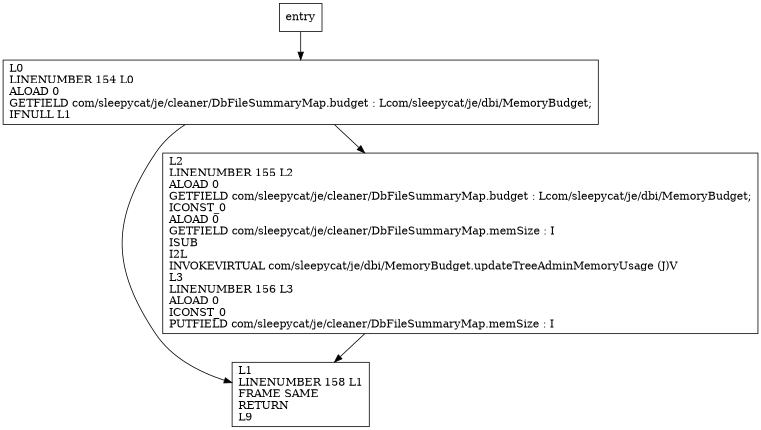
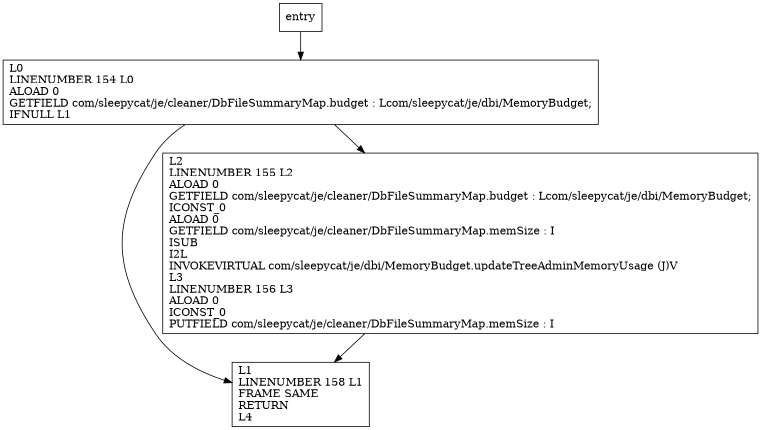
node "L1 LINENUMBER 158 L1 FRAME SAME RETURN L9": label "L1 LINENUMBER 158 L1 FRAME SAME RETURN L9" -> "L1 LINENUMBER 158 L1 FRAME SAME RETURN L4"
